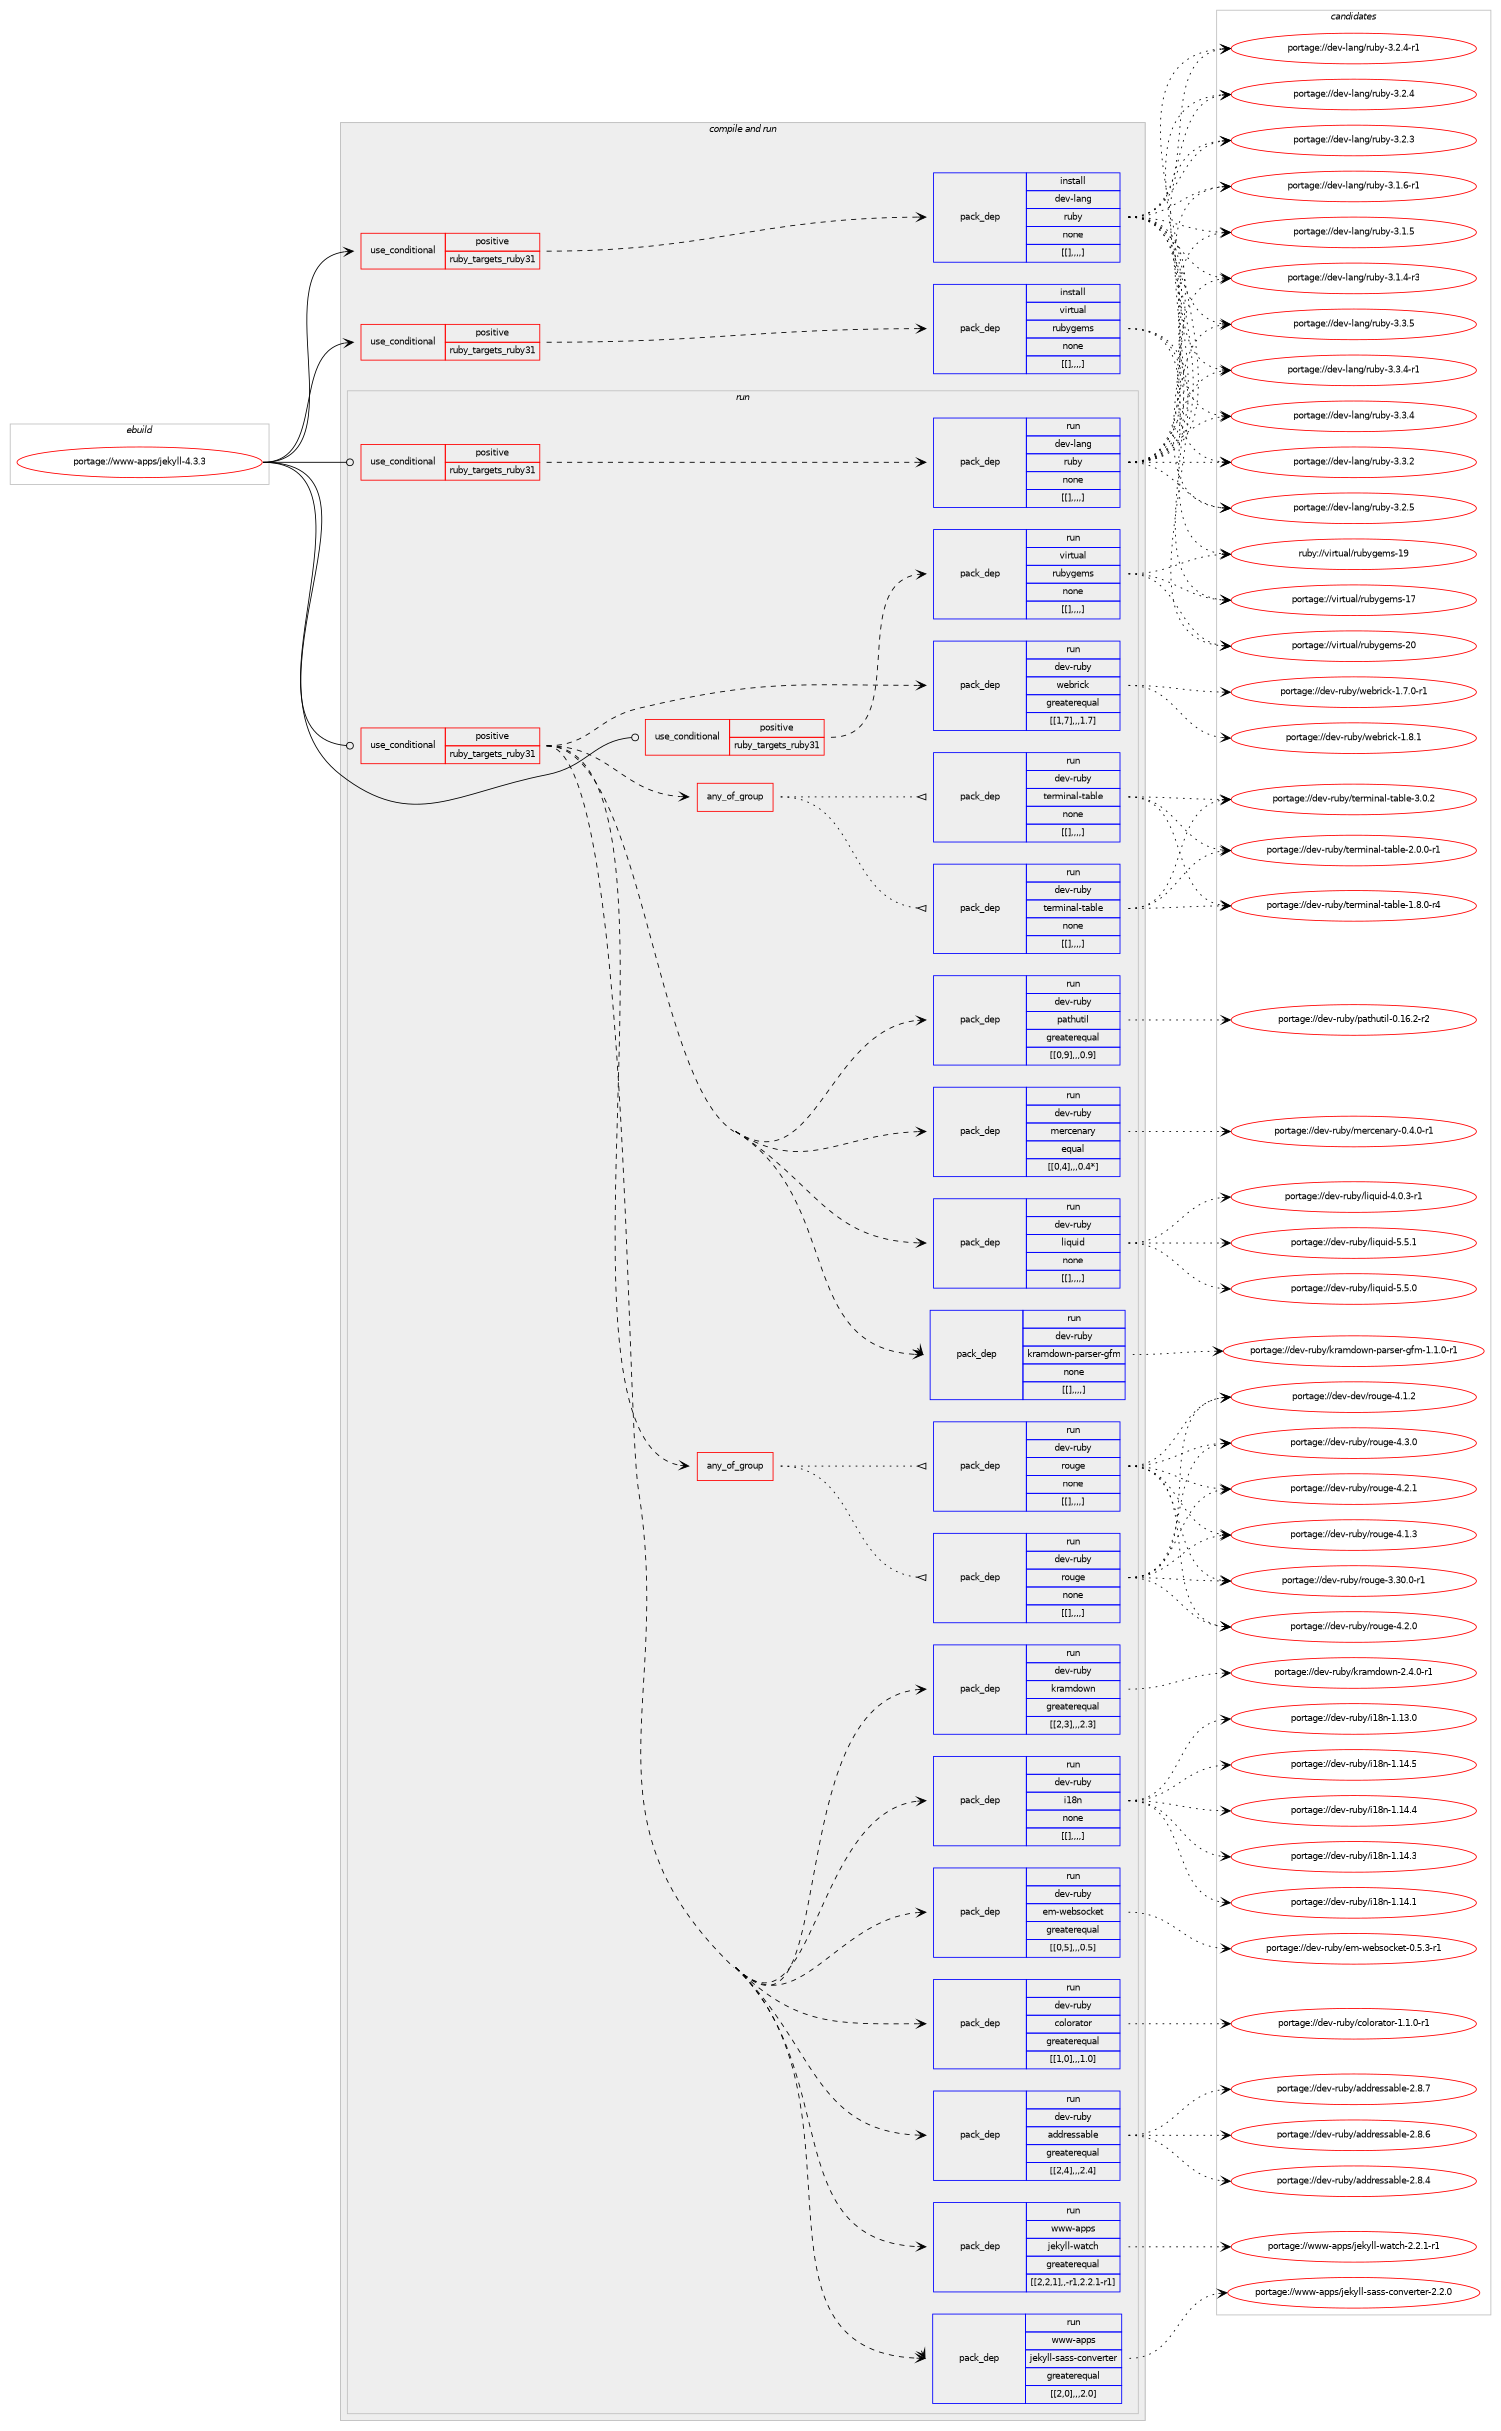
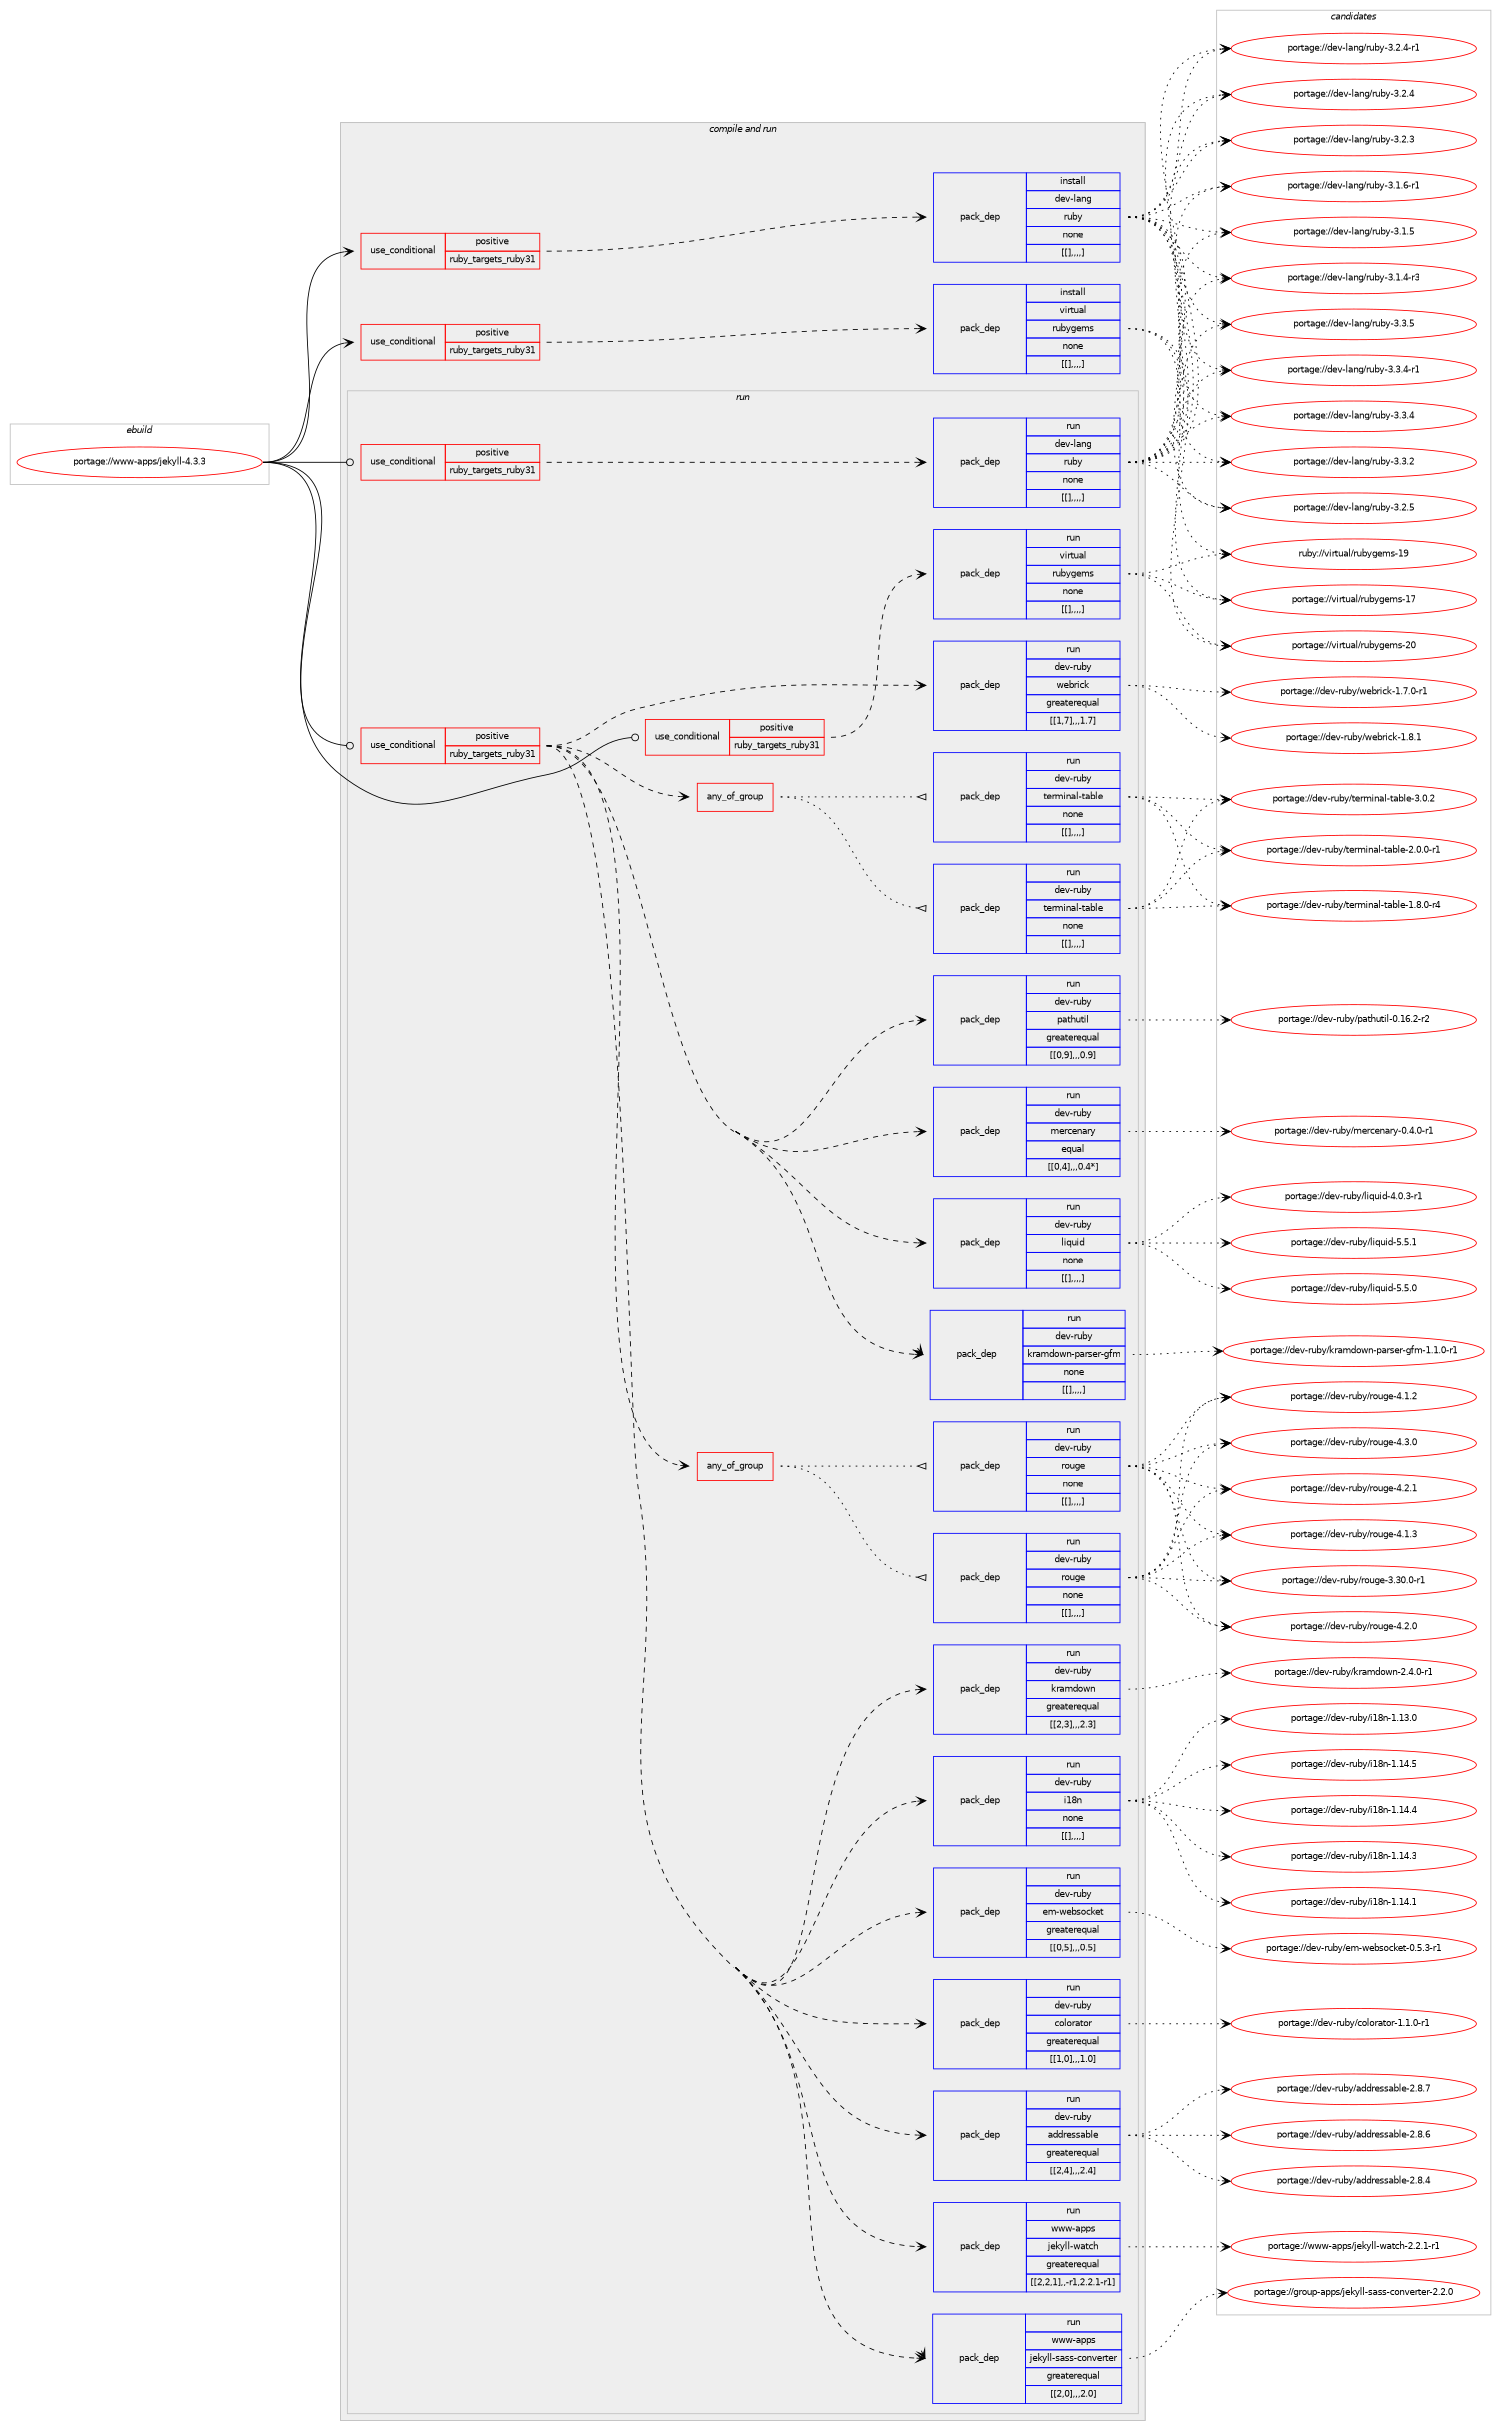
node "portage://dev-dev/rouge-4.1.2": label "portage://dev-dev/rouge-4.1.2" -> "portage://dev-ruby/rouge-4.1.2"
node "portage://www-apps/jekyll-sass-converter-2.2.0": label "portage://www-apps/jekyll-sass-converter-2.2.0" -> "portage://group-apps/jekyll-sass-converter-2.2.0"
